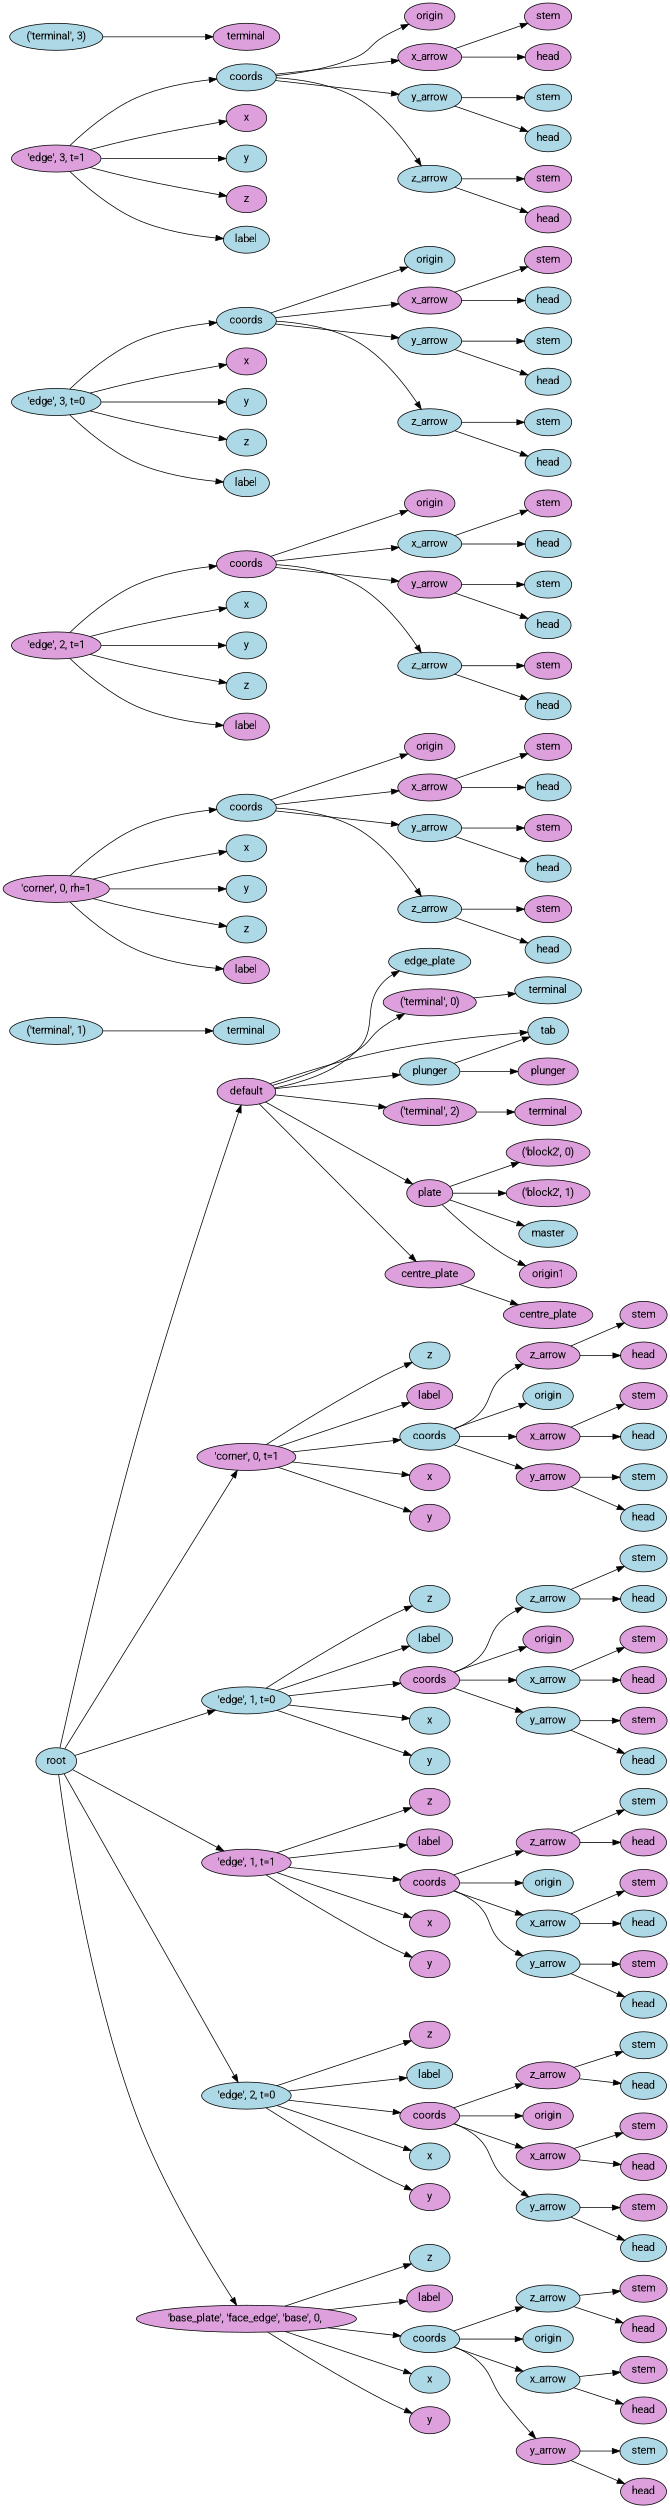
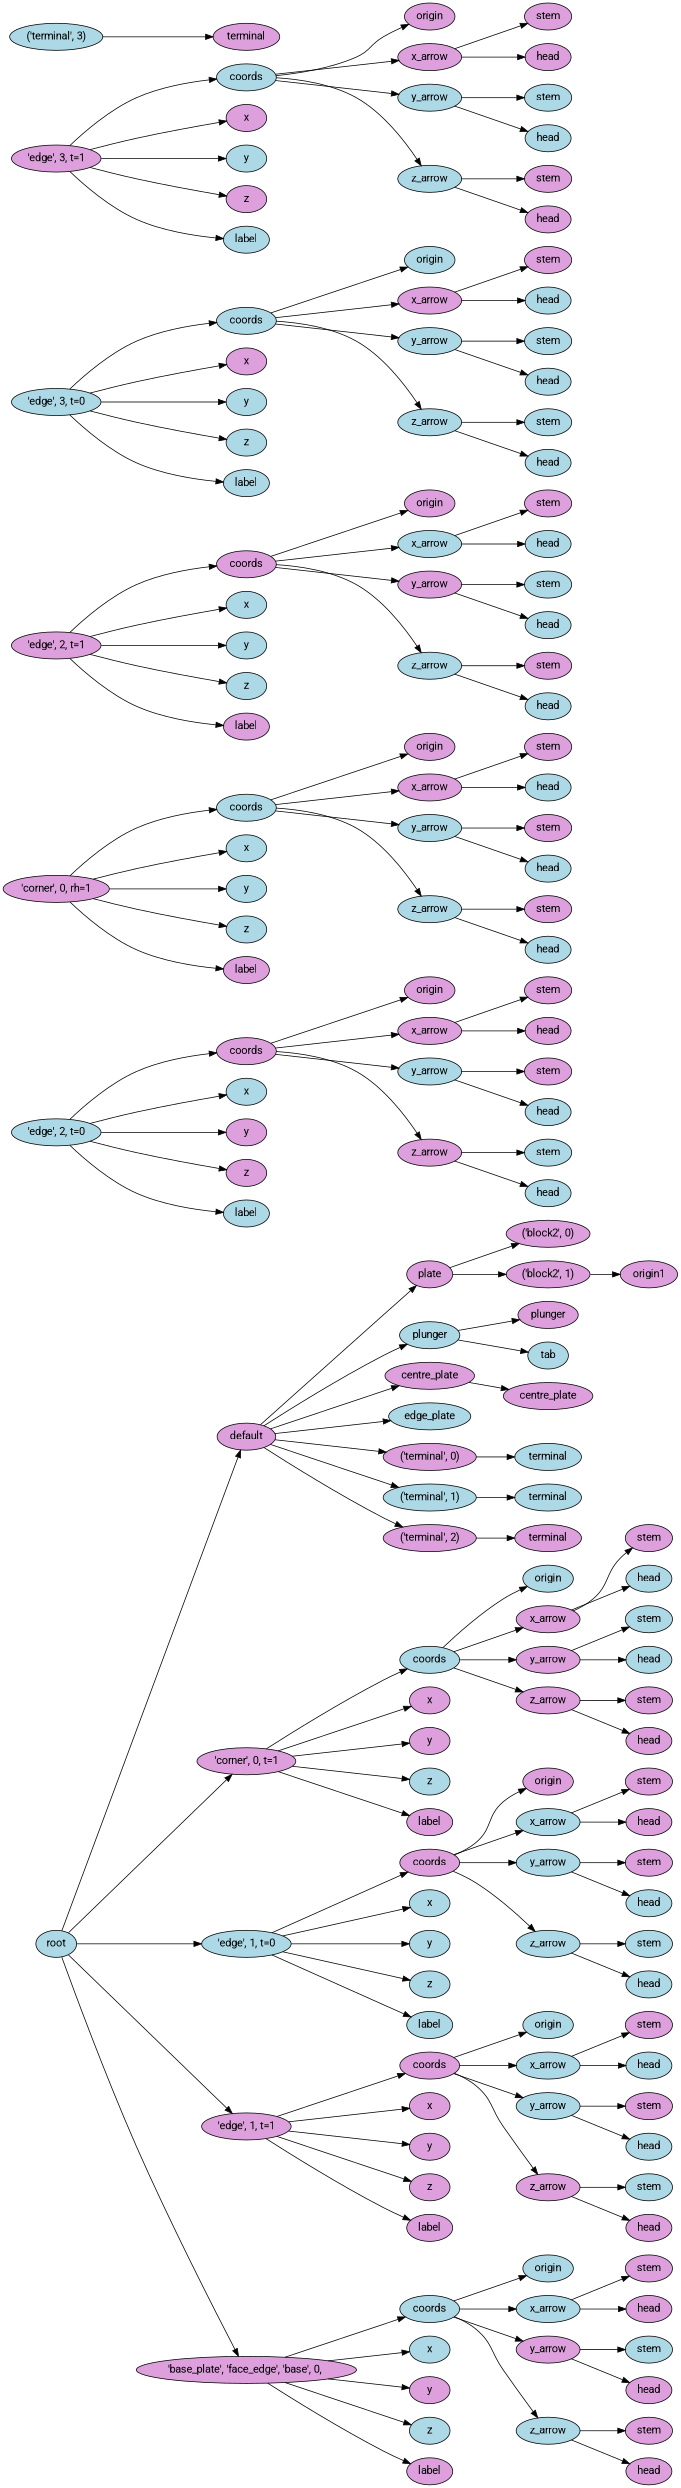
edge "default" -> "tab": now "default" -> "('terminal', 1)"
node "master": removed
edge "plate" -> "origin1": now "('block2', 1)" -> "origin1"
edge "root" -> "'edge', 2, t=0": removed
